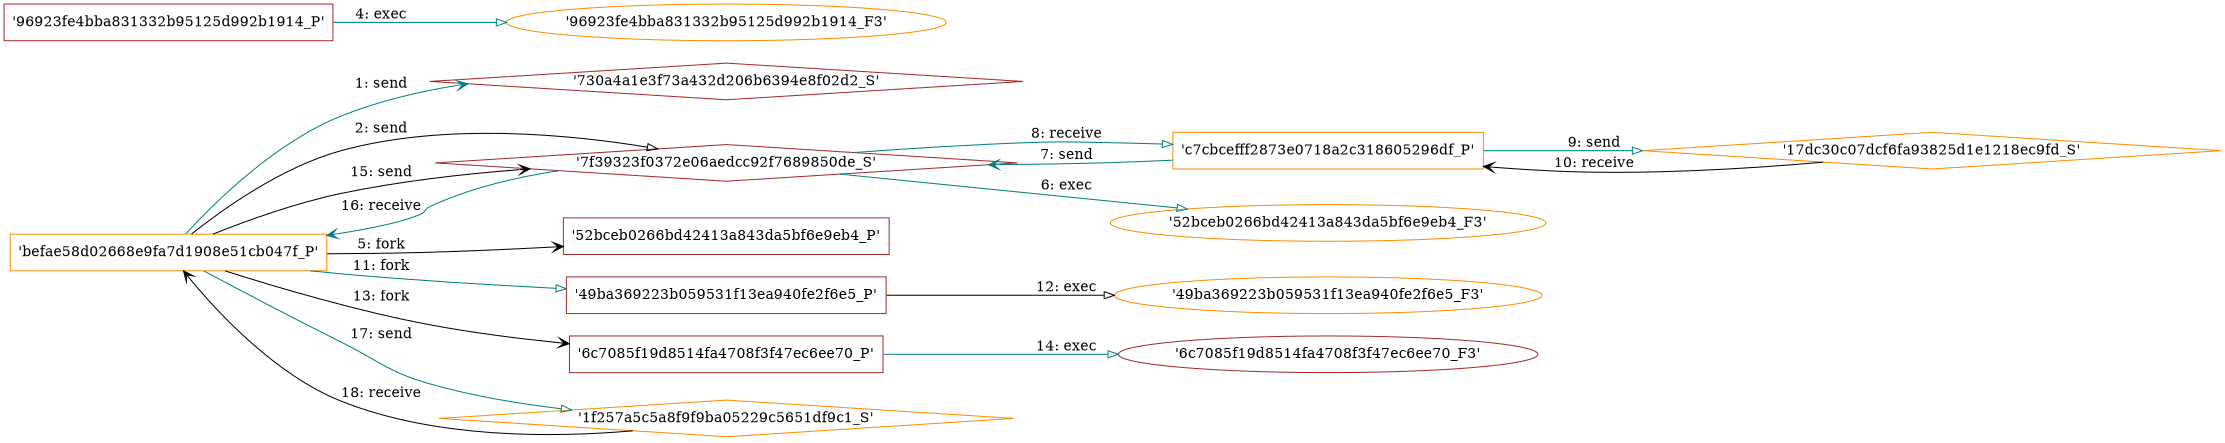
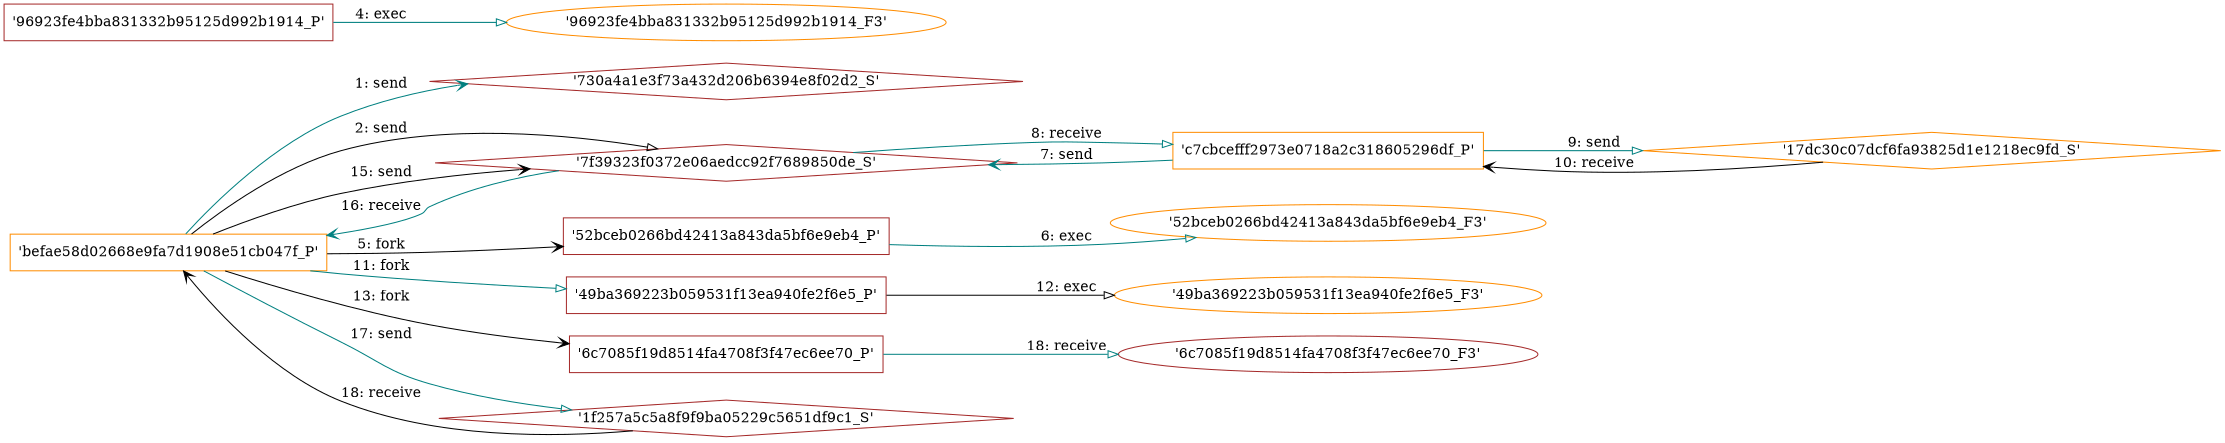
node "'c7cbcefff2873e0718a2c318605296df_P'": label "'c7cbcefff2873e0718a2c318605296df_P'" -> "'c7cbcefff2973e0718a2c318605296df_P'"
edge "'7f39323f0372e06aedcc92f7689850de_S'" -> "'52bceb0266bd42413a843da5bf6e9eb4_F3'": now "'52bceb0266bd42413a843da5bf6e9eb4_P'" -> "'52bceb0266bd42413a843da5bf6e9eb4_F3'"
edge "'6c7085f19d8514fa4708f3f47ec6ee70_P'" -> "'6c7085f19d8514fa4708f3f47ec6ee70_F3'": label "14: exec" -> "18: receive"
node "'1f257a5c5a8f9f9ba05229c5651df9c1_S'": color darkorange -> brown
